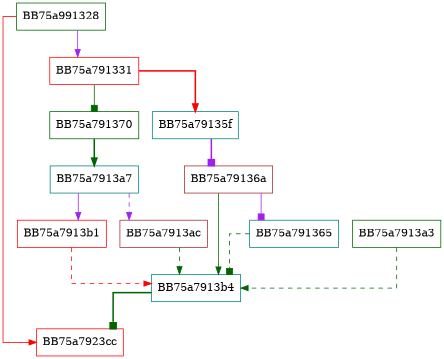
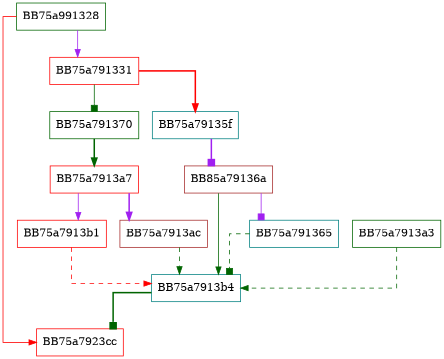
node "BB75a7913a7": color teal -> red
node "BB75a79136a": label "BB75a79136a" -> "BB85a79136a"
edge "BB75a7913a7" -> "BB75a7913ac": style dashed -> bold
